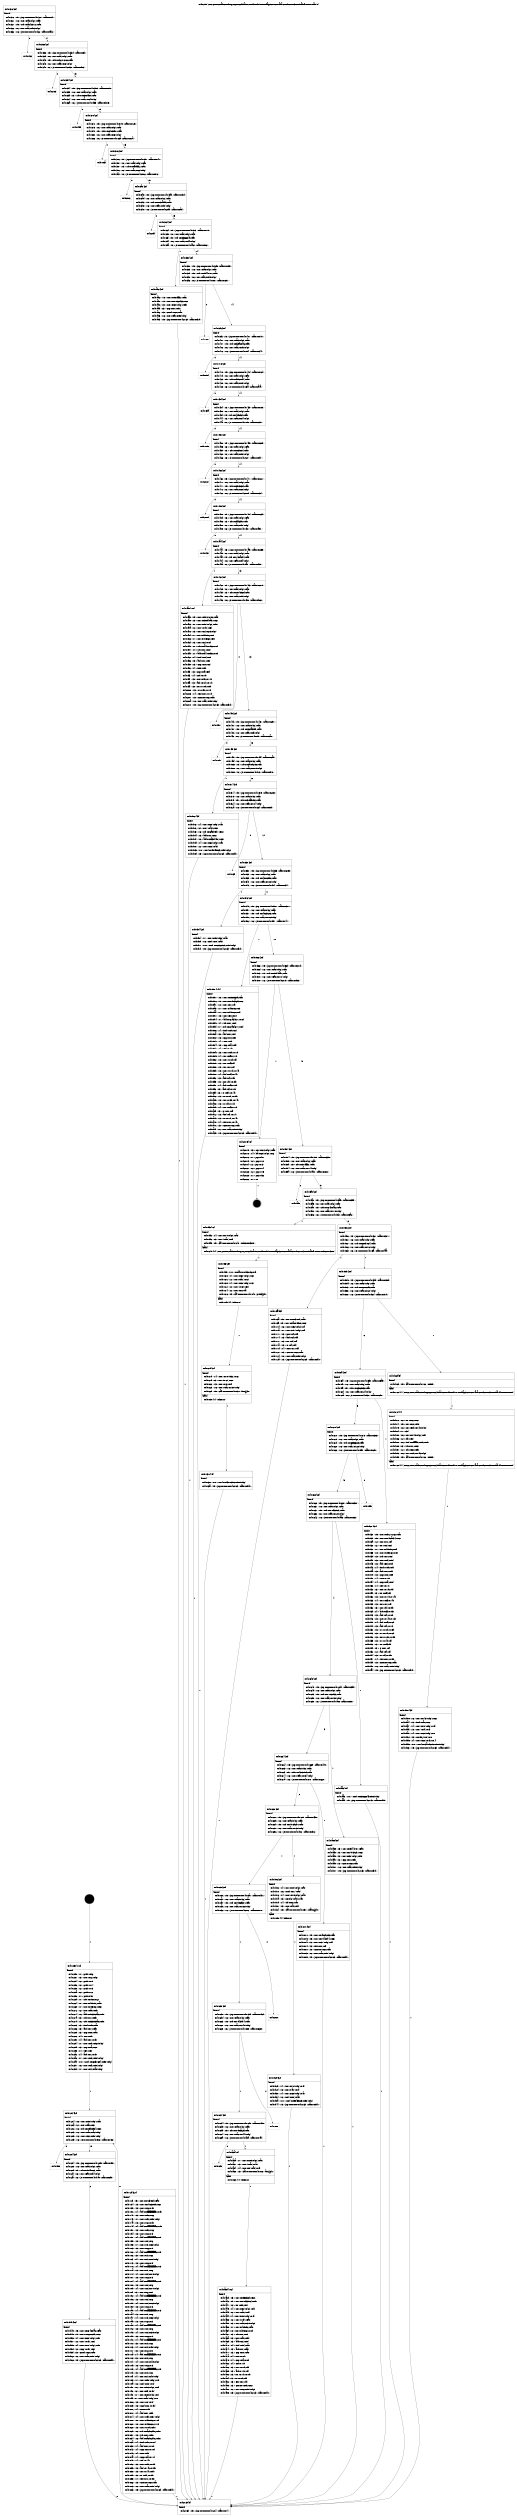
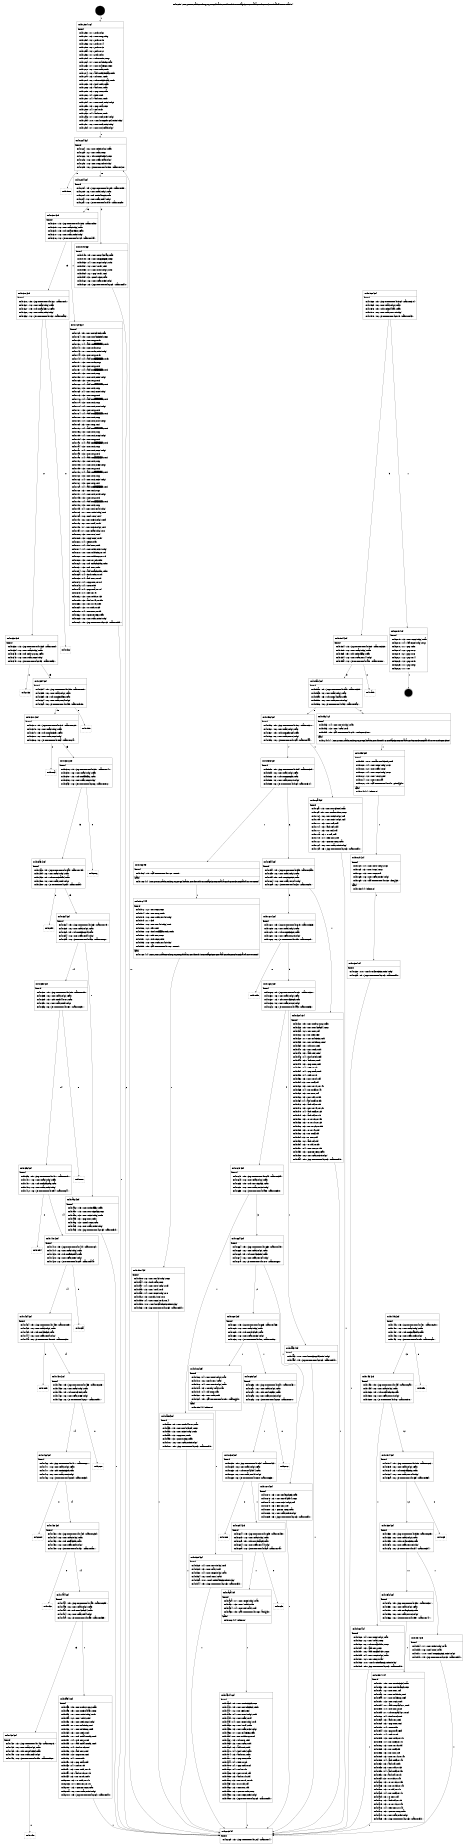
node "0x401300 [28]": added
edge "0x4014c0 [28]" -> "0x4014dc [28]": removed, label "13"
edge "0x40154c [28]" -> "0x401568 [28]": removed, label "10"
